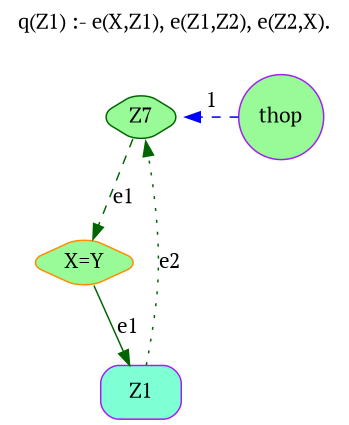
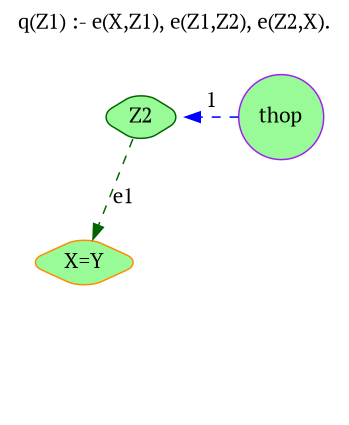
node "Z7": label "Z7" -> "Z2"
node "Z1": removed
